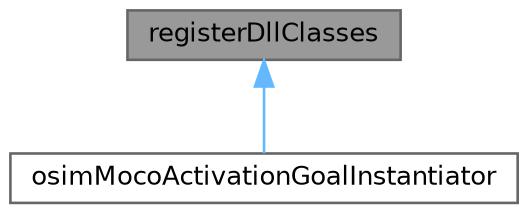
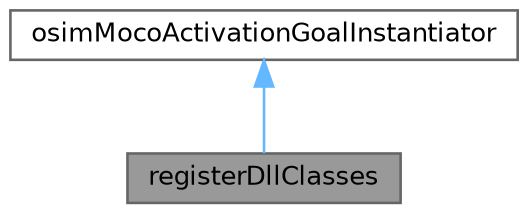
edge "osimMocoActivationGoalInstantiator" -> "registerDllClasses": reversed
